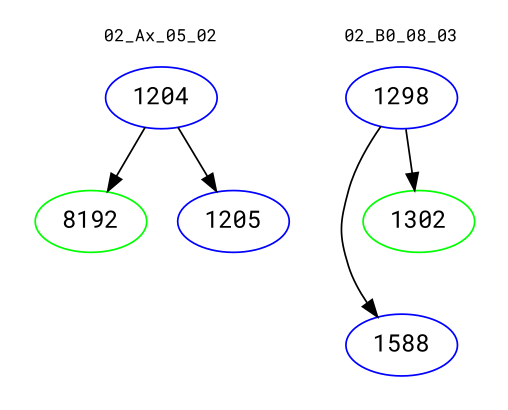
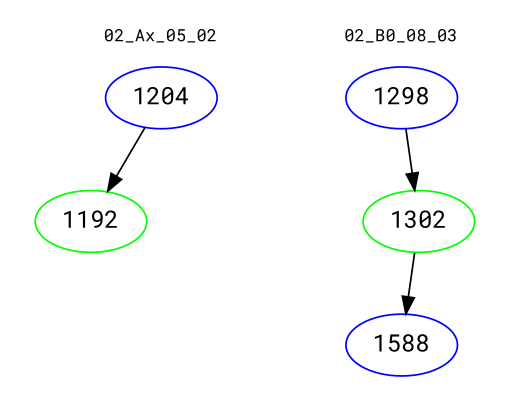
edge "1298" -> "1588": now "1302" -> "1588"
node "8192": label "8192" -> "1192"
node "1205": removed
